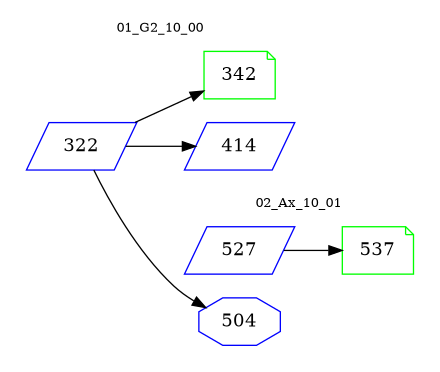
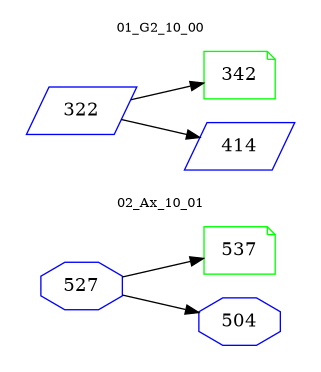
edge "322" -> "504": now "527" -> "504"
node "527": shape parallelogram -> octagon
